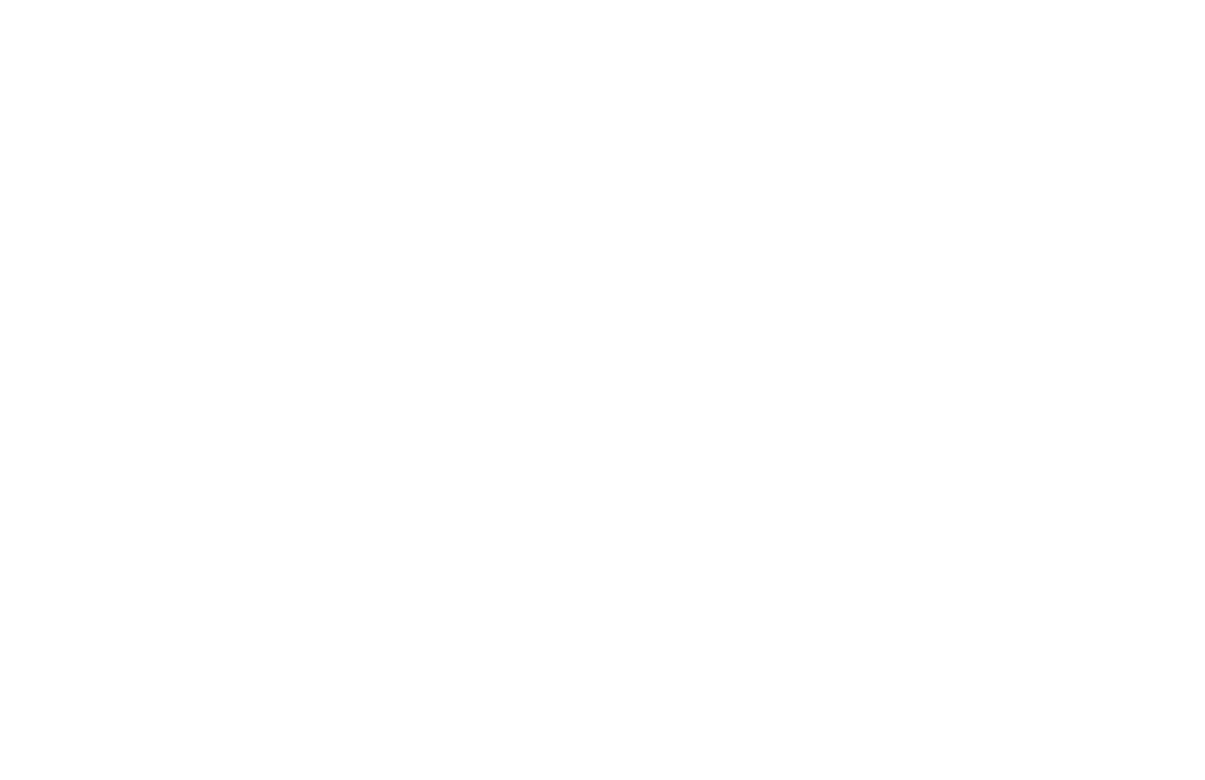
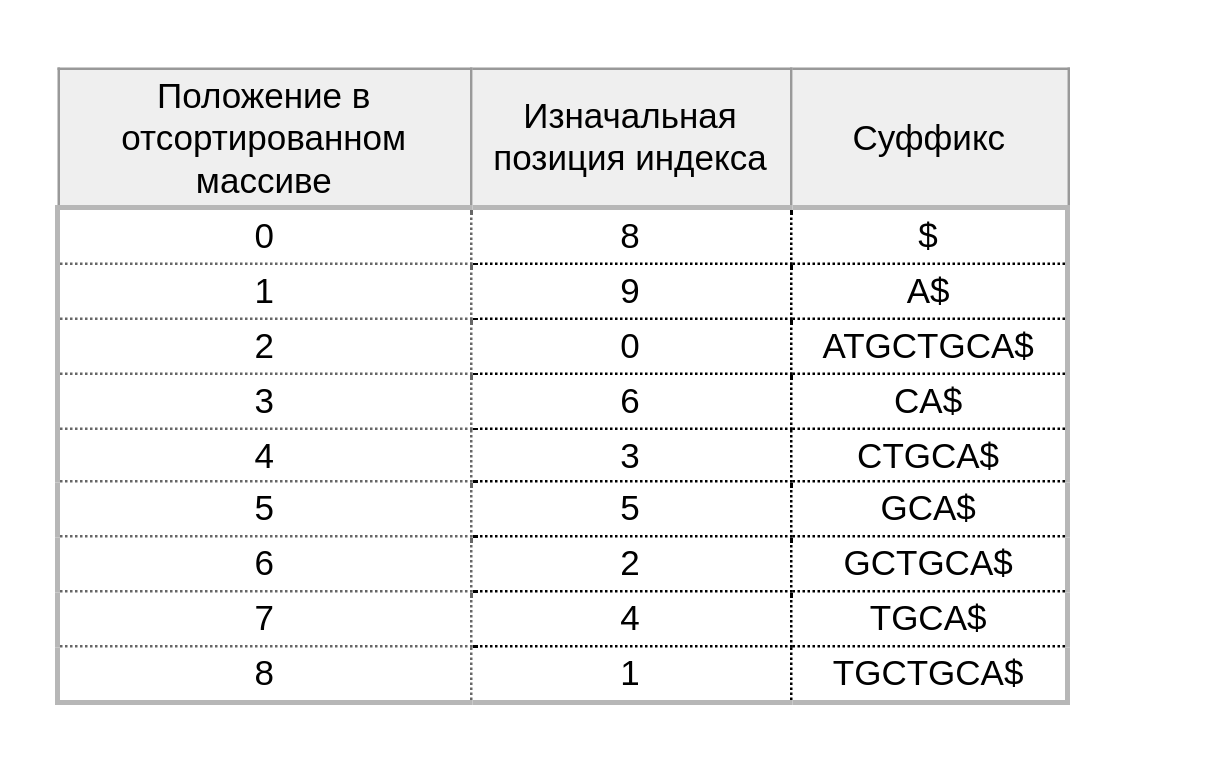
node "Положение в отсортированном массиве Изначальная позиция индекса Суффикс 0 8 $ 1 9 A$ 2 0 ATGCTGCA$ 3 6 CA$ 4 3 CTGCA$ 5 5 GCA$ 6 2 GCTGCA$ 7 4 TGCA$ 8 1 TGCTGCA$": added
